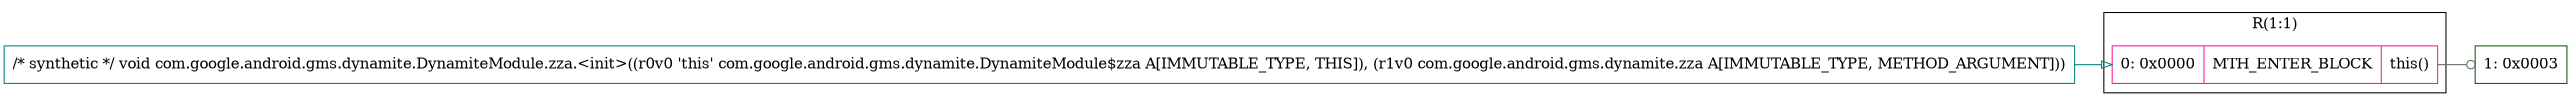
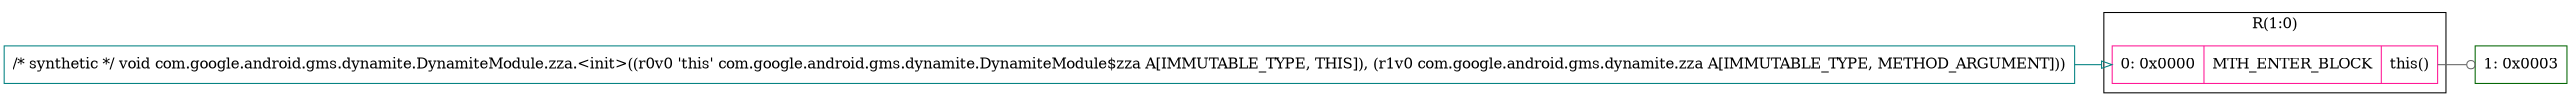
cluster "R(1:1)": label "R(1:1)" -> "R(1:0)"
